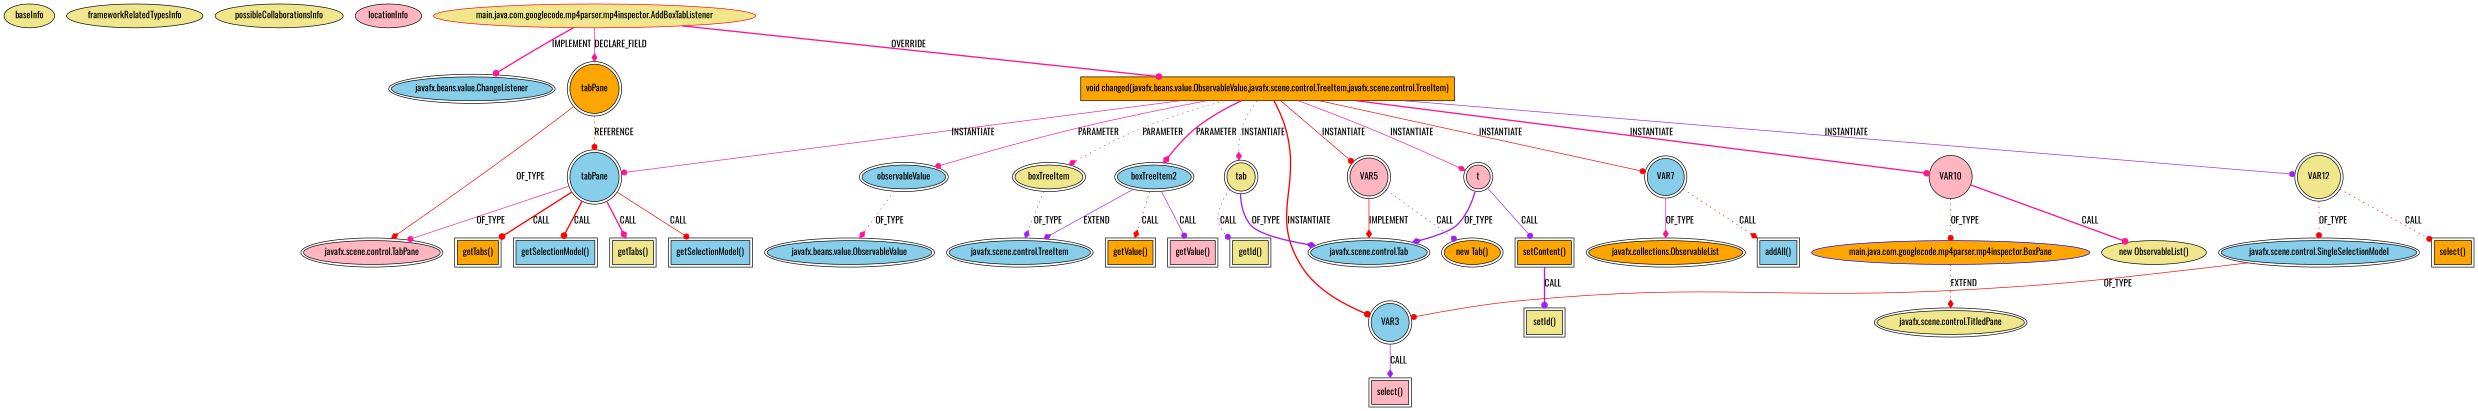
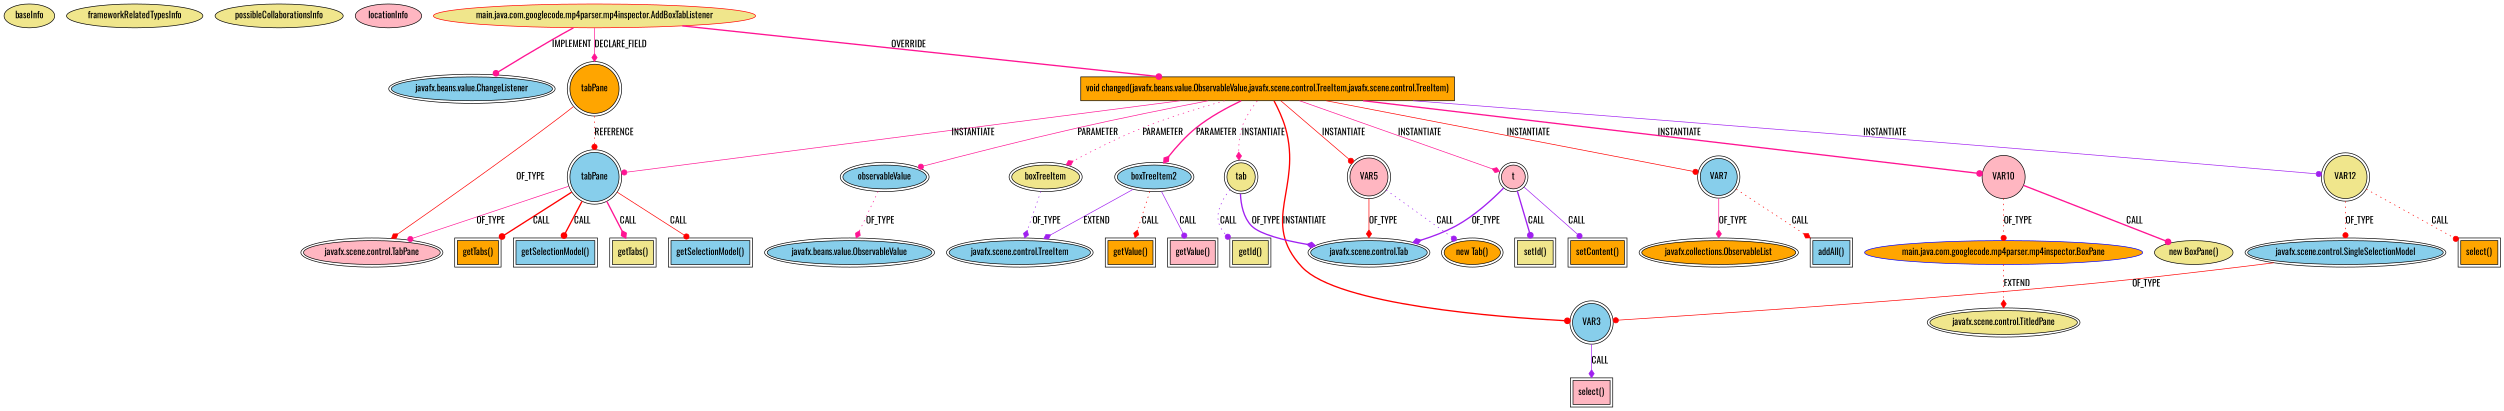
edge "VAR5" -> "javafx.scene.control.Tab": label "IMPLEMENT" -> "OF_TYPE"
node "new ObservableList()": label "new ObservableList()" -> "new BoxPane()"
edge "setContent()" -> "setId()": now "t" -> "setId()"
